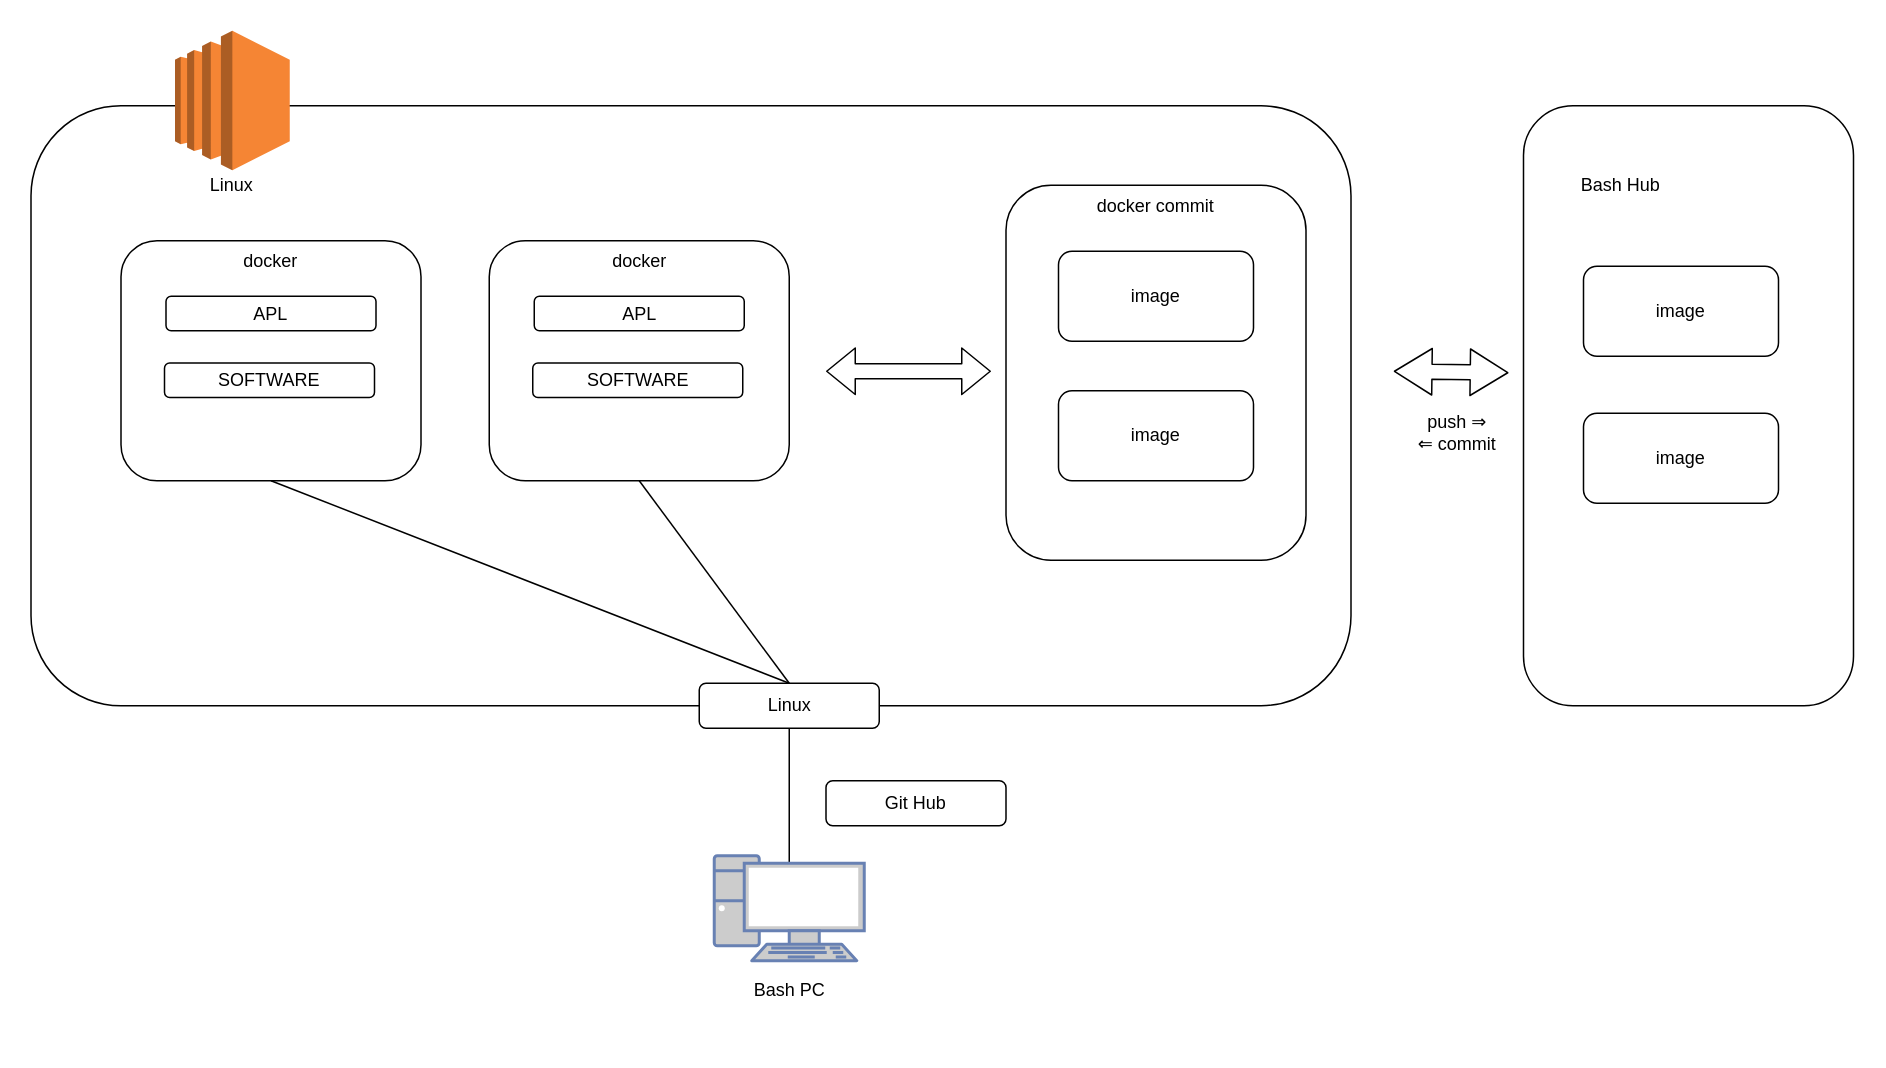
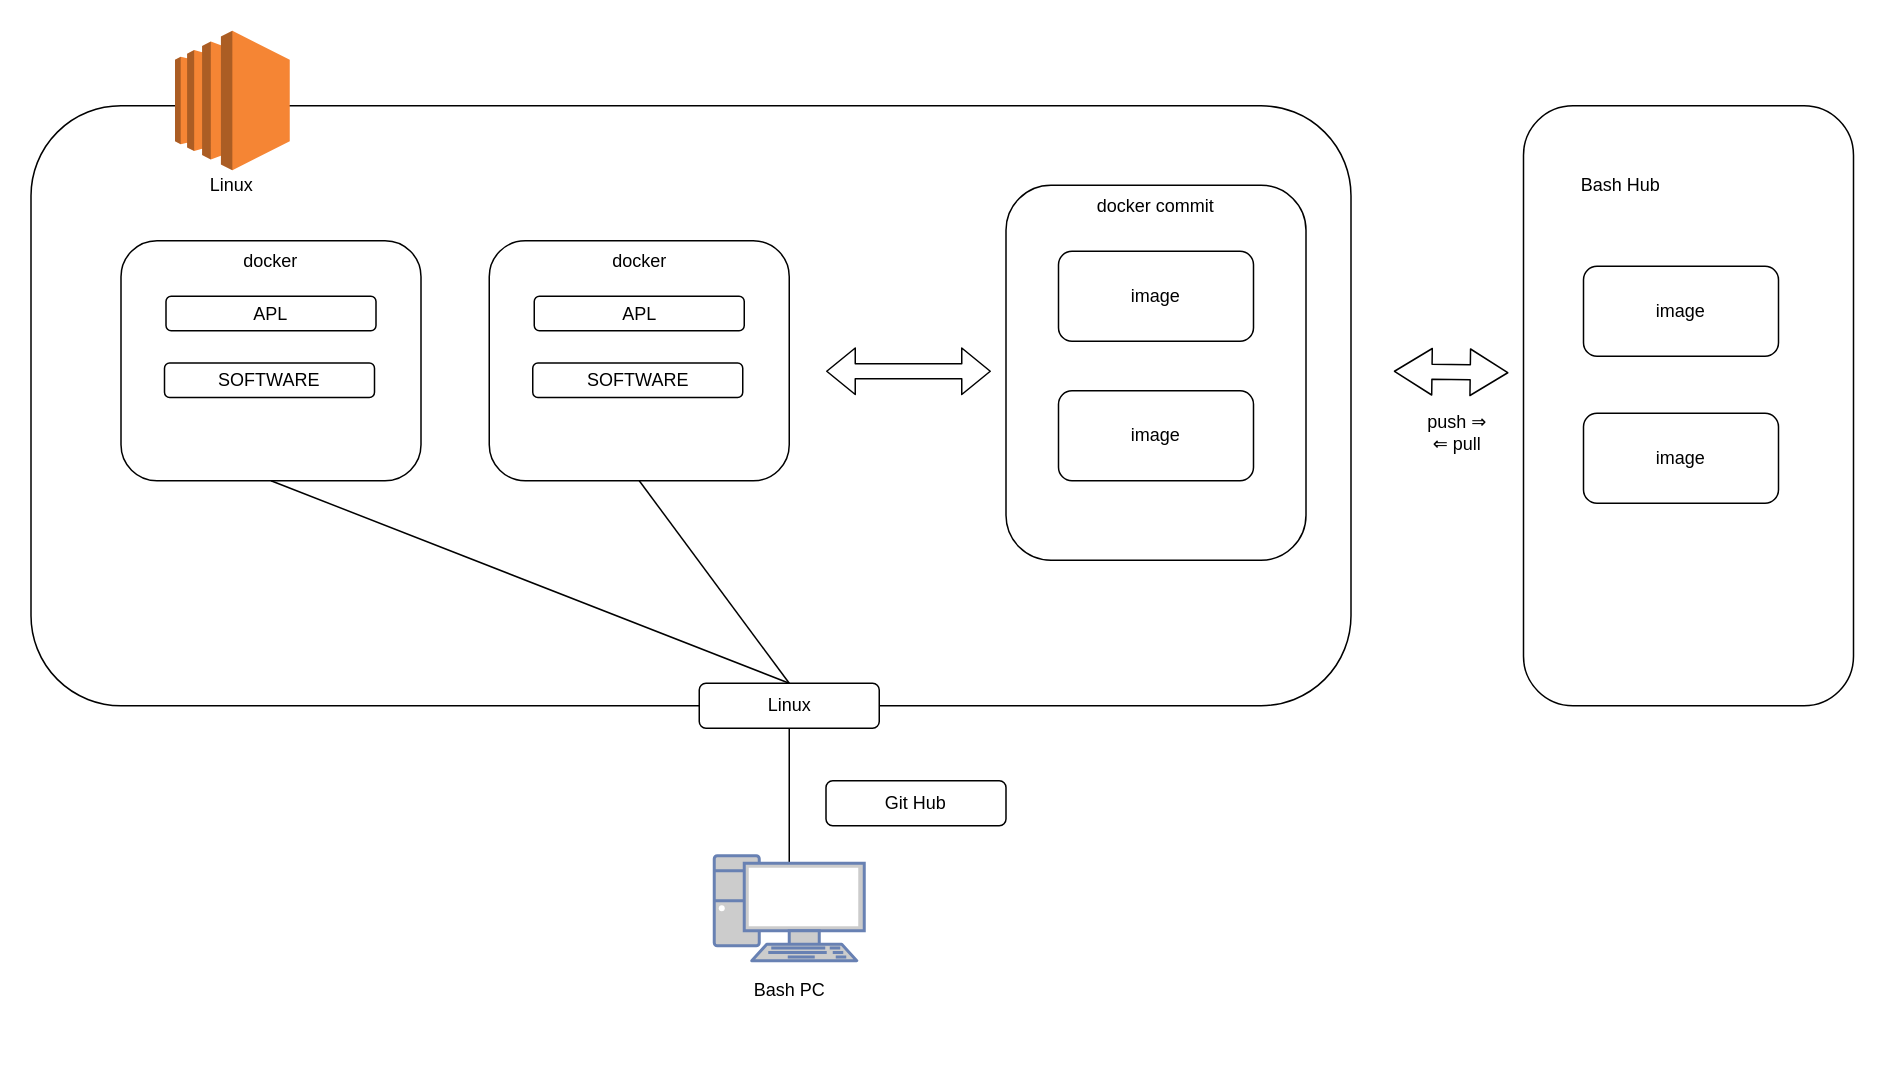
node "push ⇒ ⇐ commit": label "push ⇒ ⇐ commit" -> "push ⇒ ⇐ pull"
